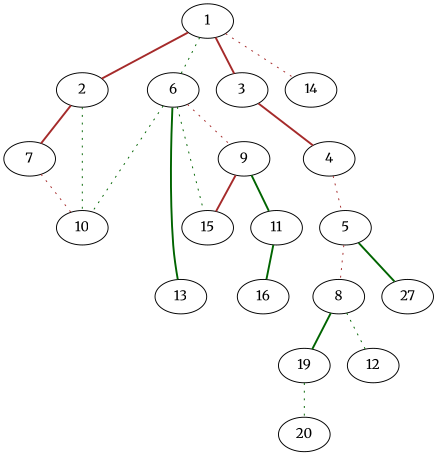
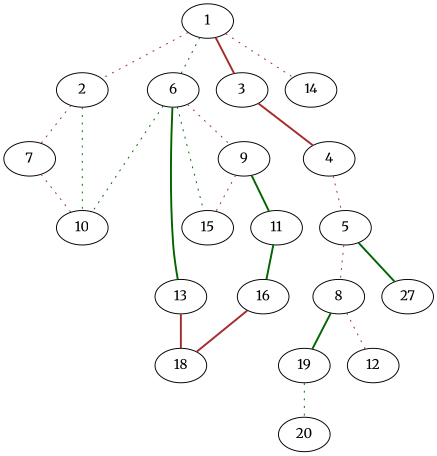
edge "1" -- "2": style bold -> dotted
edge "2" -- "7": style bold -> dotted
edge "9" -- "15": style bold -> dotted
edge "8" -- "12": color darkgreen -> brown
node "18": added
